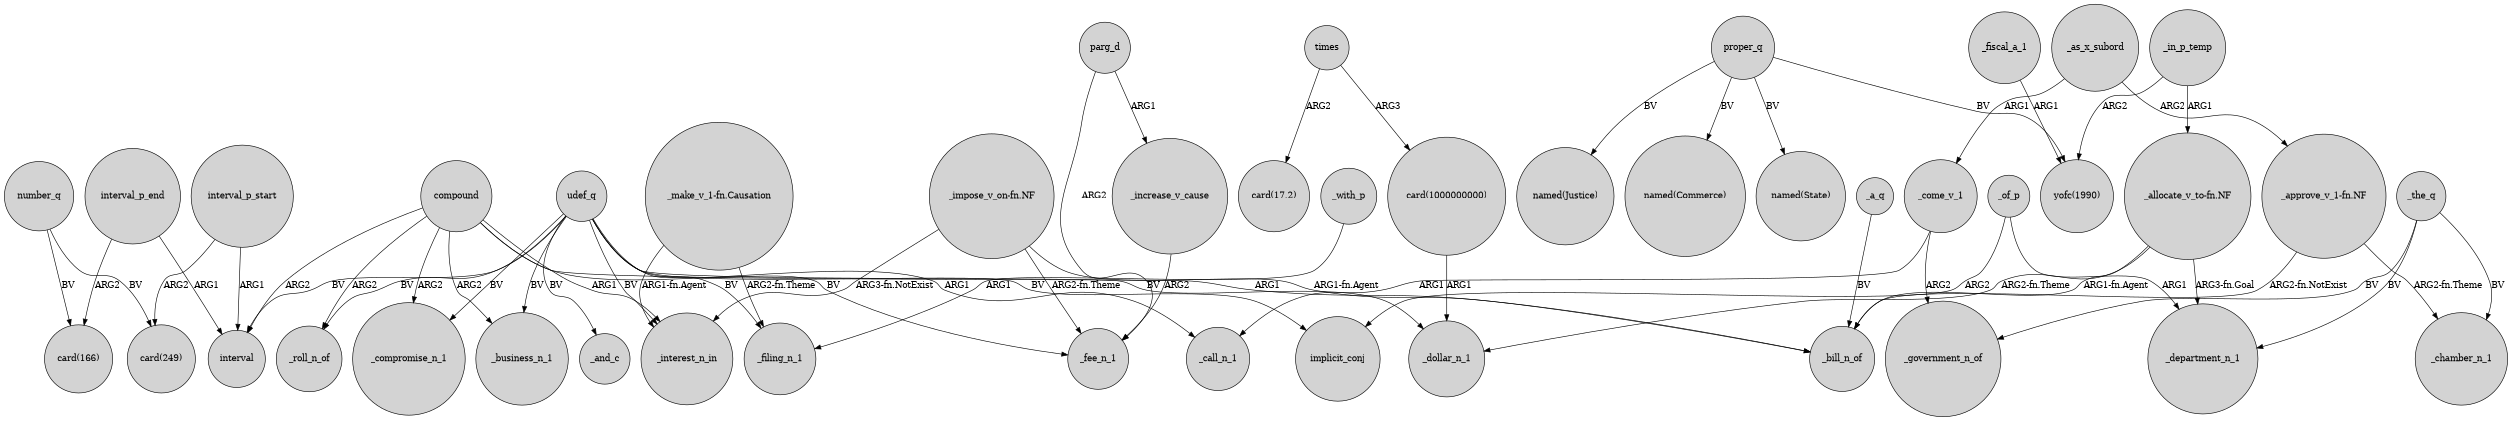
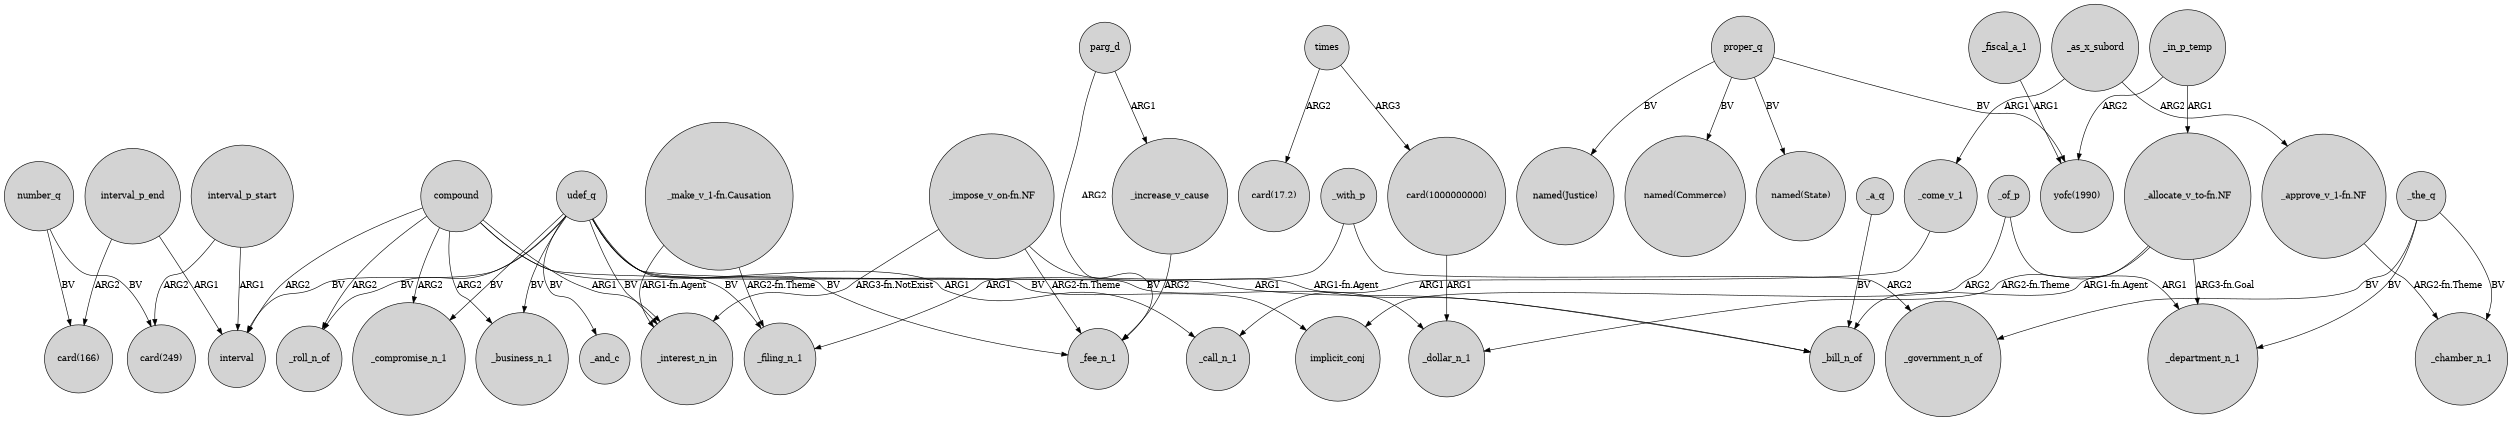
edge "_come_v_1" -> "_government_n_of": now "_with_p" -> "_government_n_of"
edge "_approve_v_1-fn.NF" -> "_bill_n_of": removed, label "ARG2-fn.NotExist"
